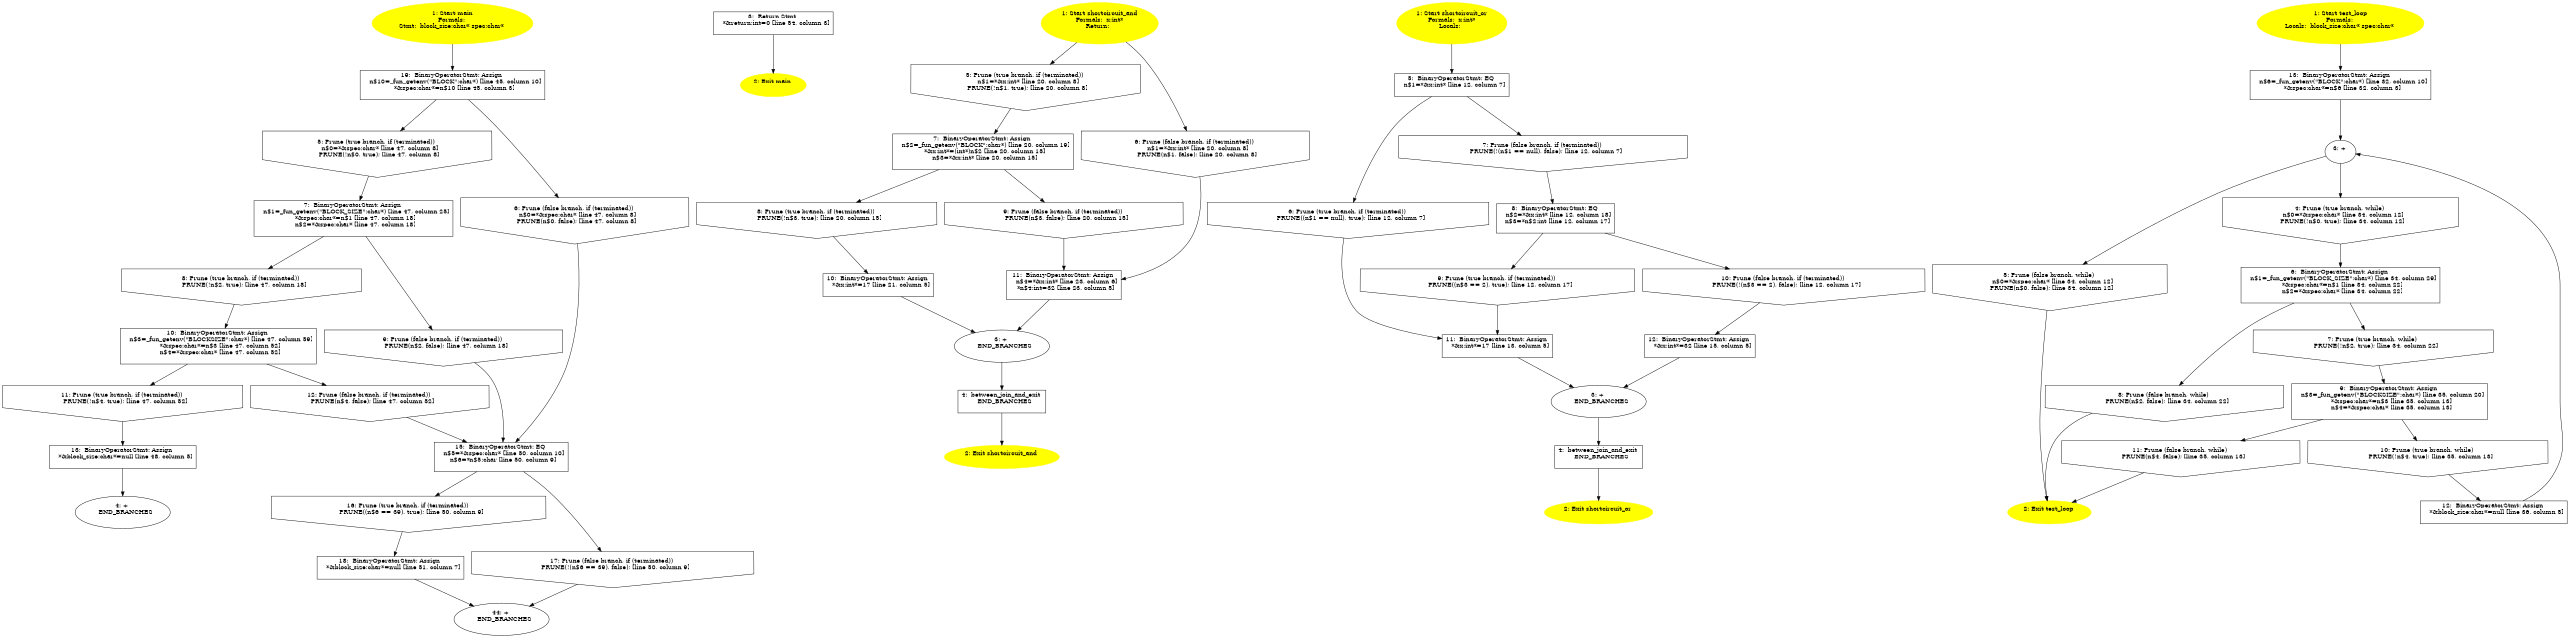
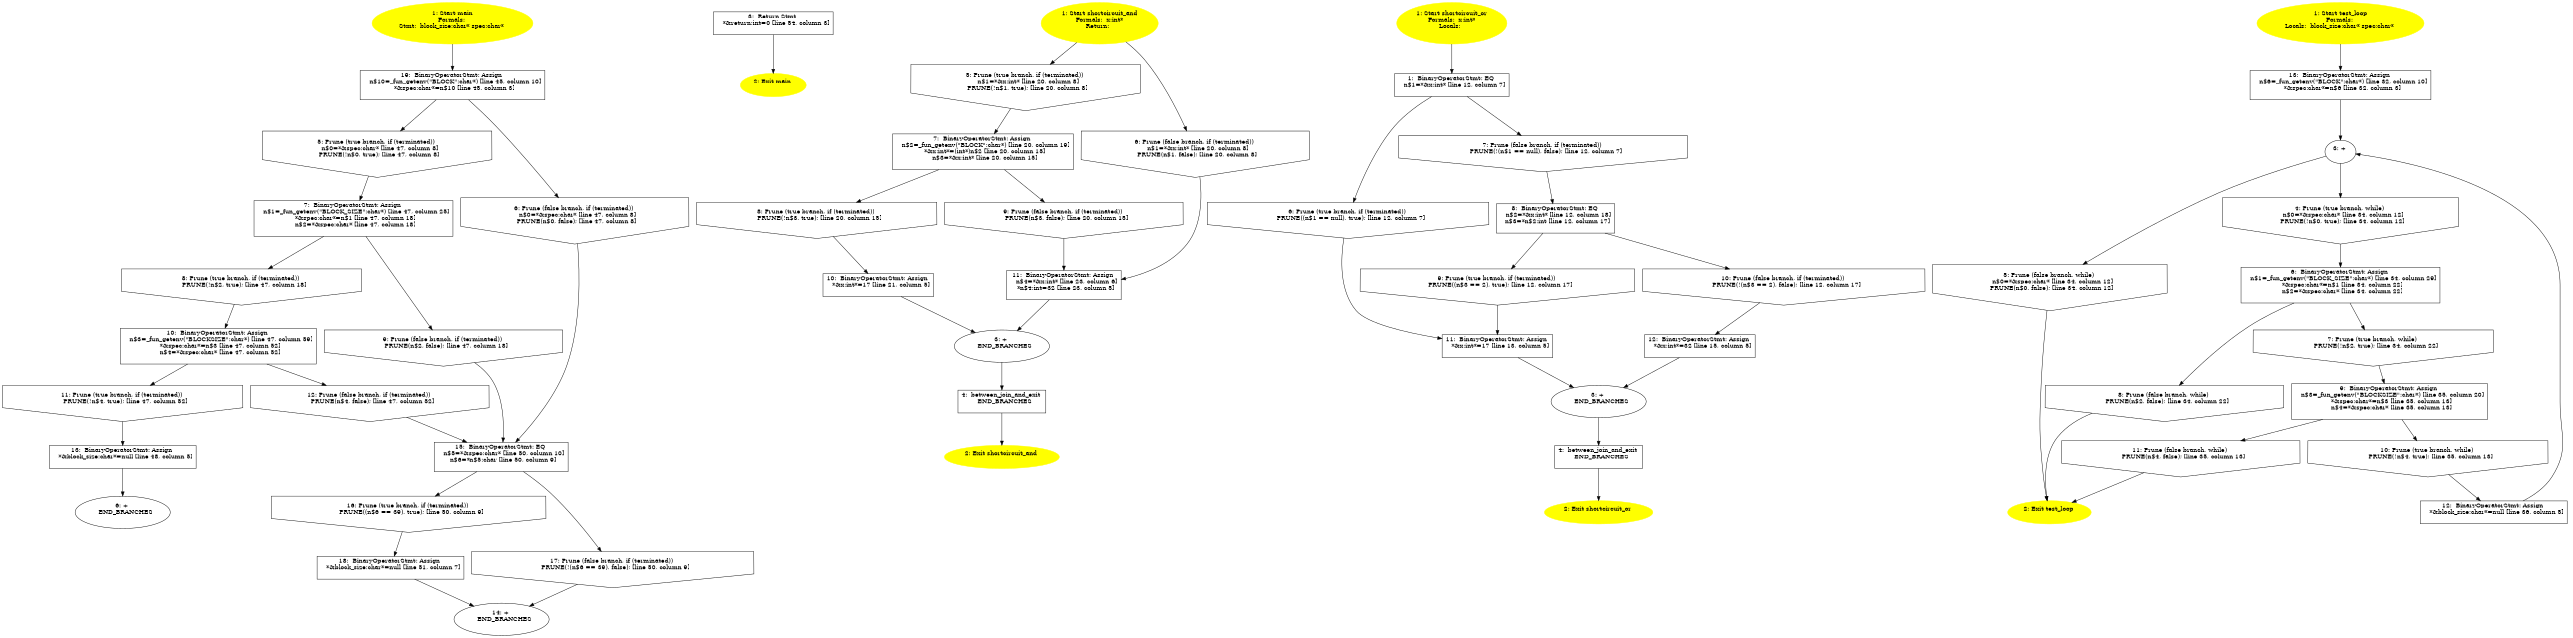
node "5:  BinaryOperatorStmt: EQ n$1=*&x:int* [line 12, column 7]": label "5:  BinaryOperatorStmt: EQ n$1=*&x:int* [line 12, column 7]" -> "1:  BinaryOperatorStmt: EQ n$1=*&x:int* [line 12, column 7]"
node "4: + END_BRANCHES": label "4: + END_BRANCHES" -> "6: + END_BRANCHES"
node "44: + END_BRANCHES": label "44: + END_BRANCHES" -> "14: + END_BRANCHES"
